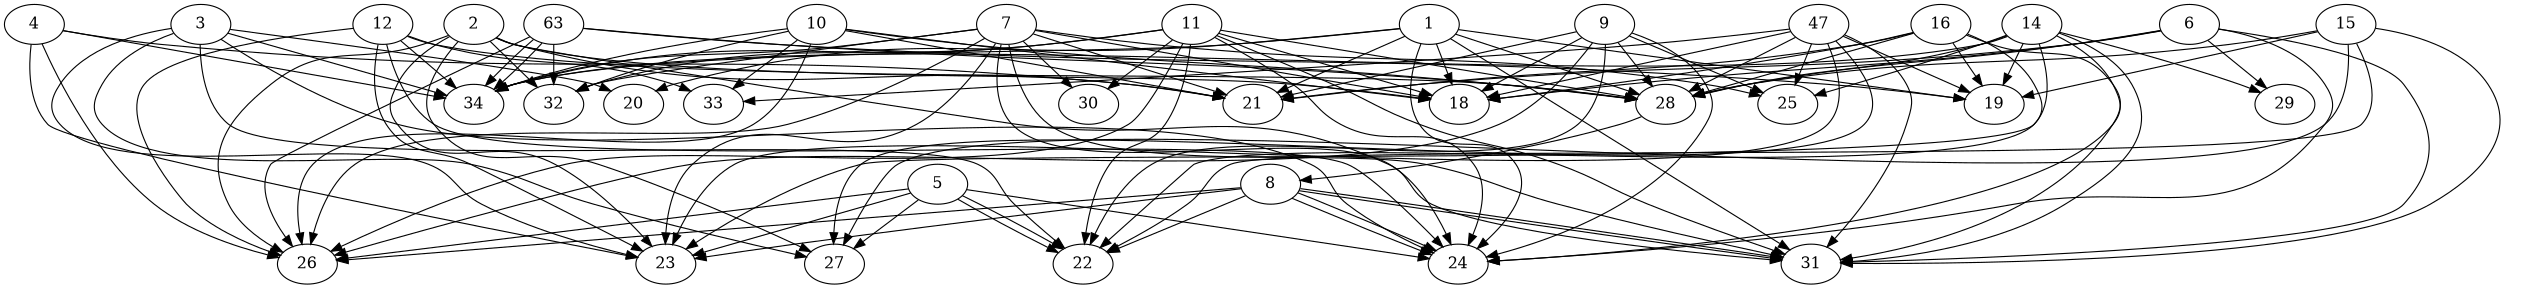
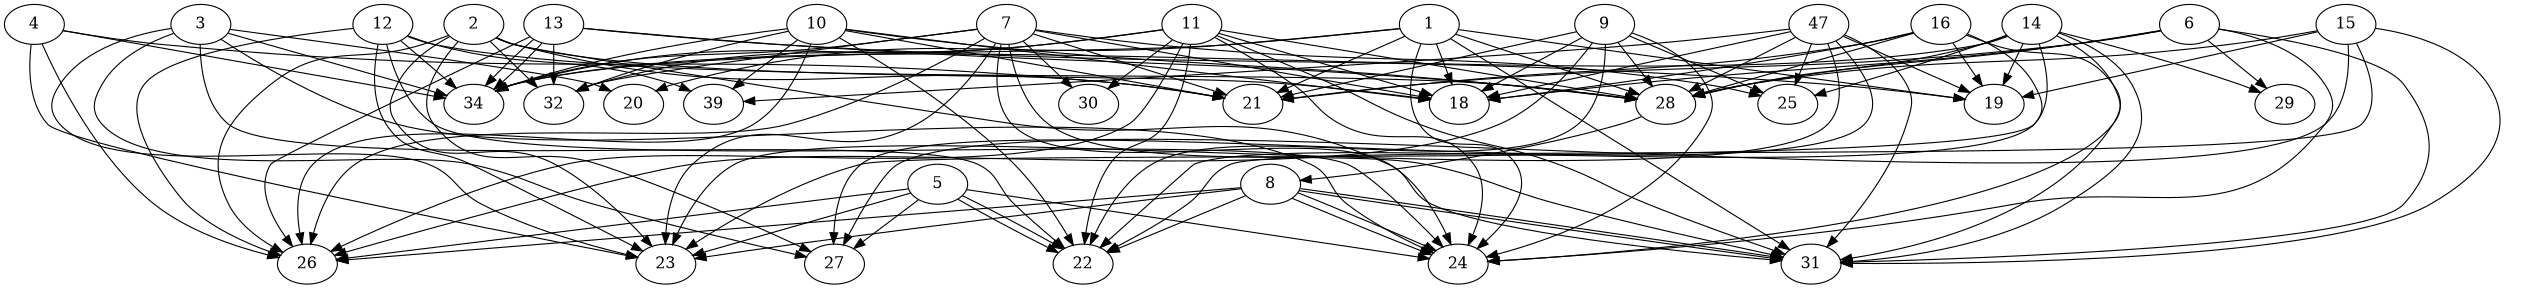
node "63": label "63" -> "13"
edge "10" -> "22": added
node "33": label "33" -> "39"
